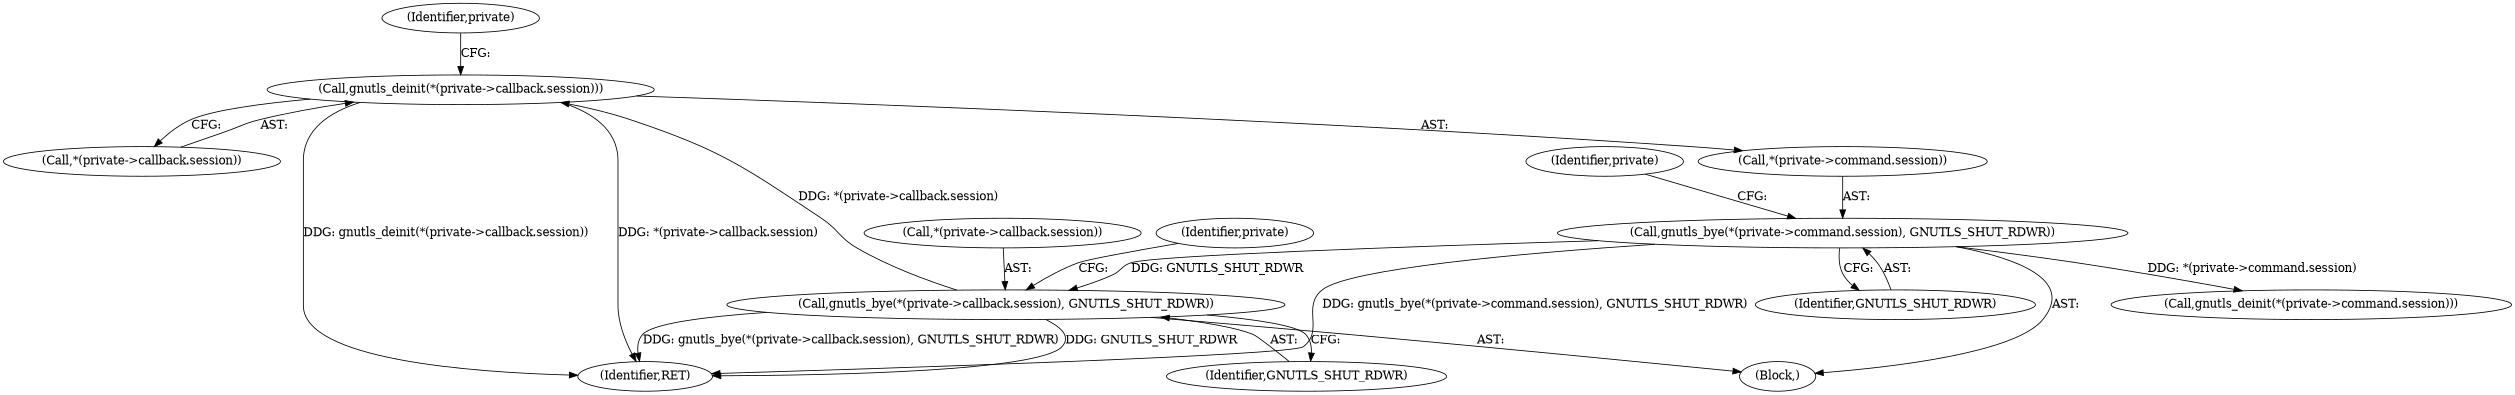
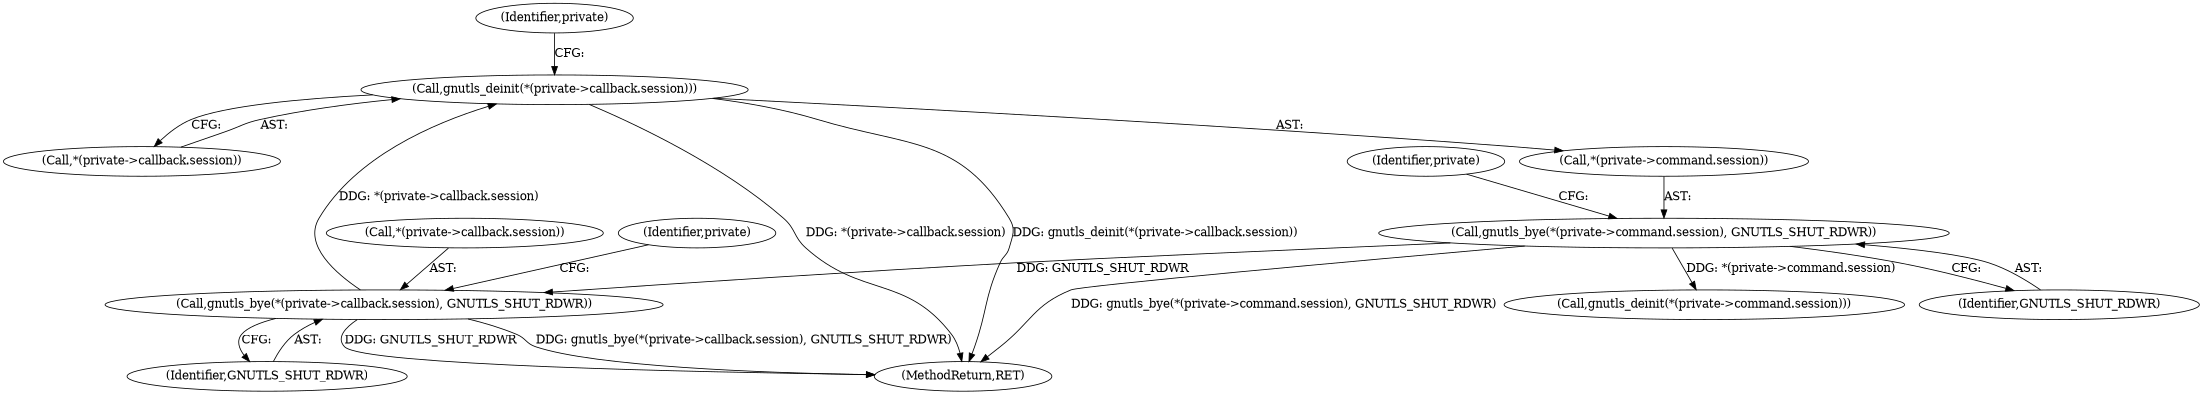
node "(Identifier,RET)": label "(Identifier,RET)" -> "(MethodReturn,RET)"
node "(Block,)": removed
